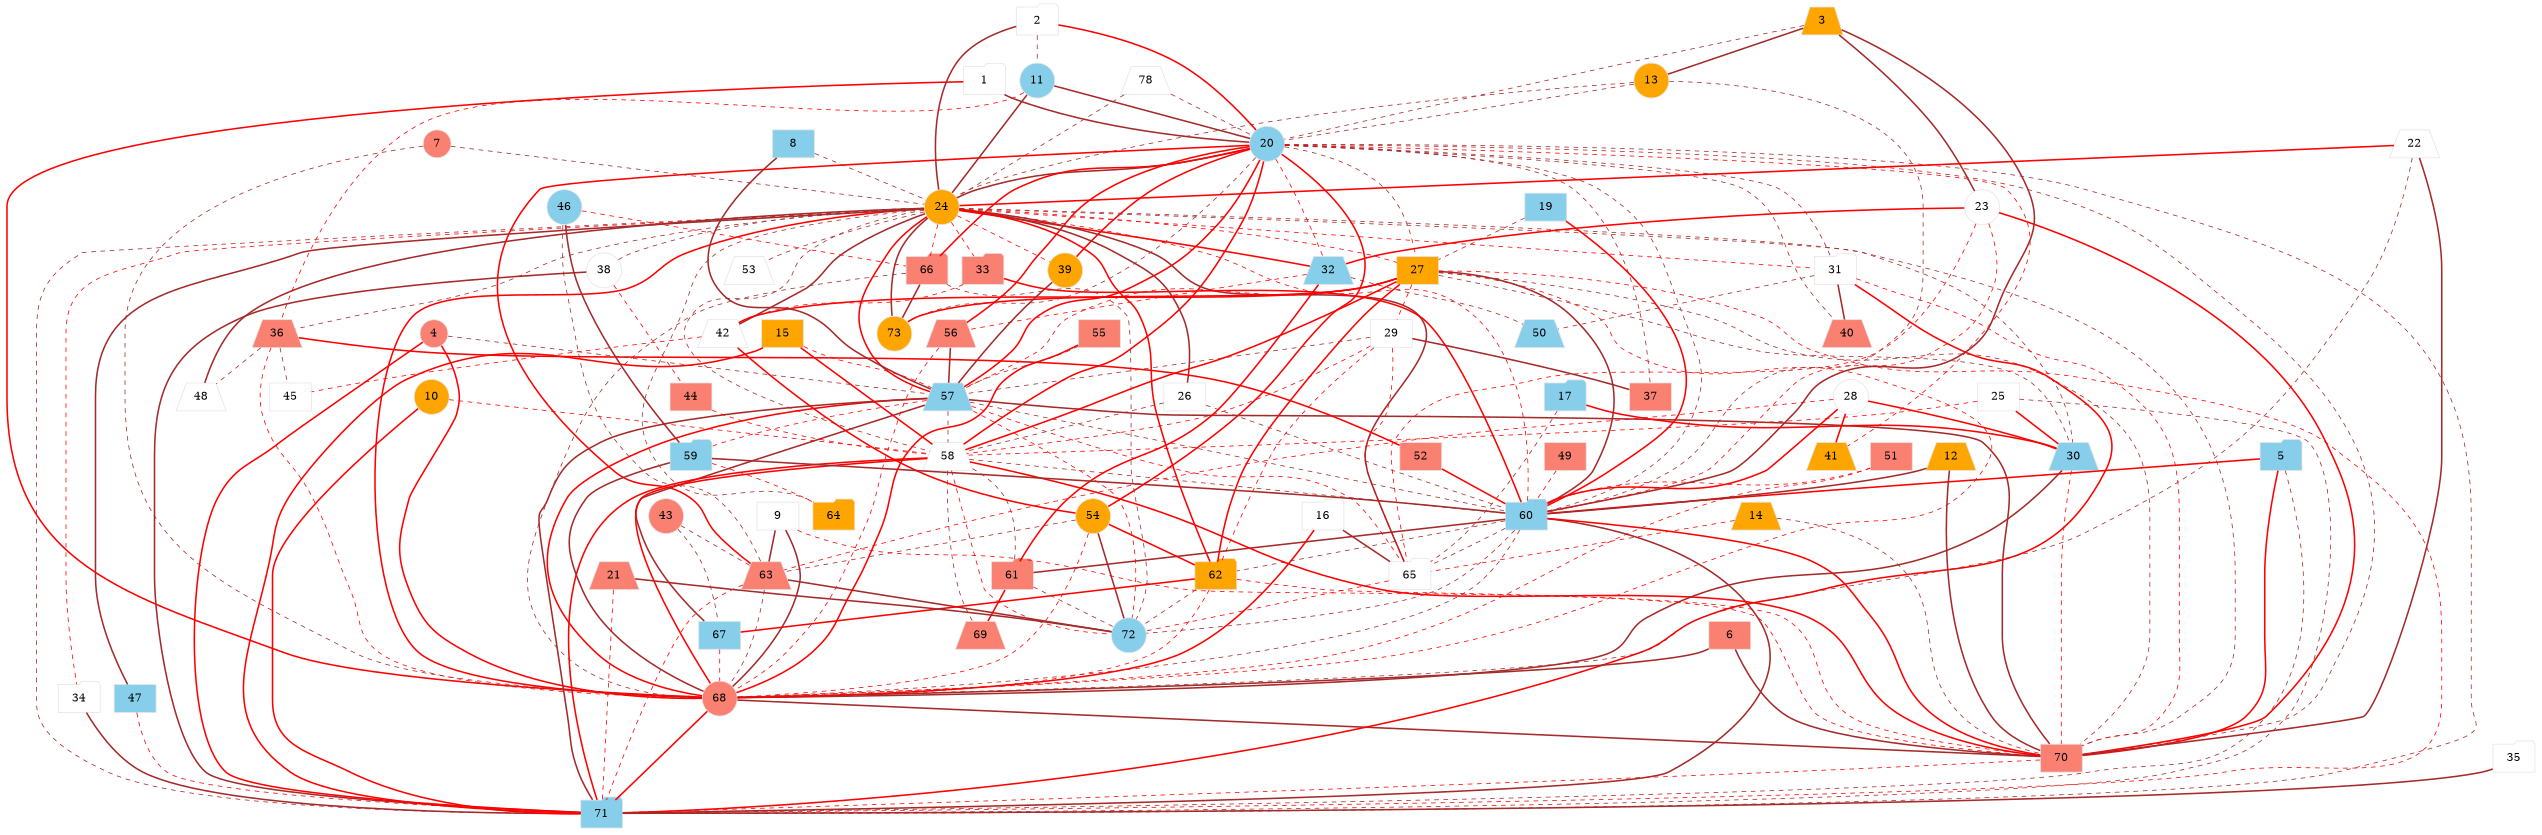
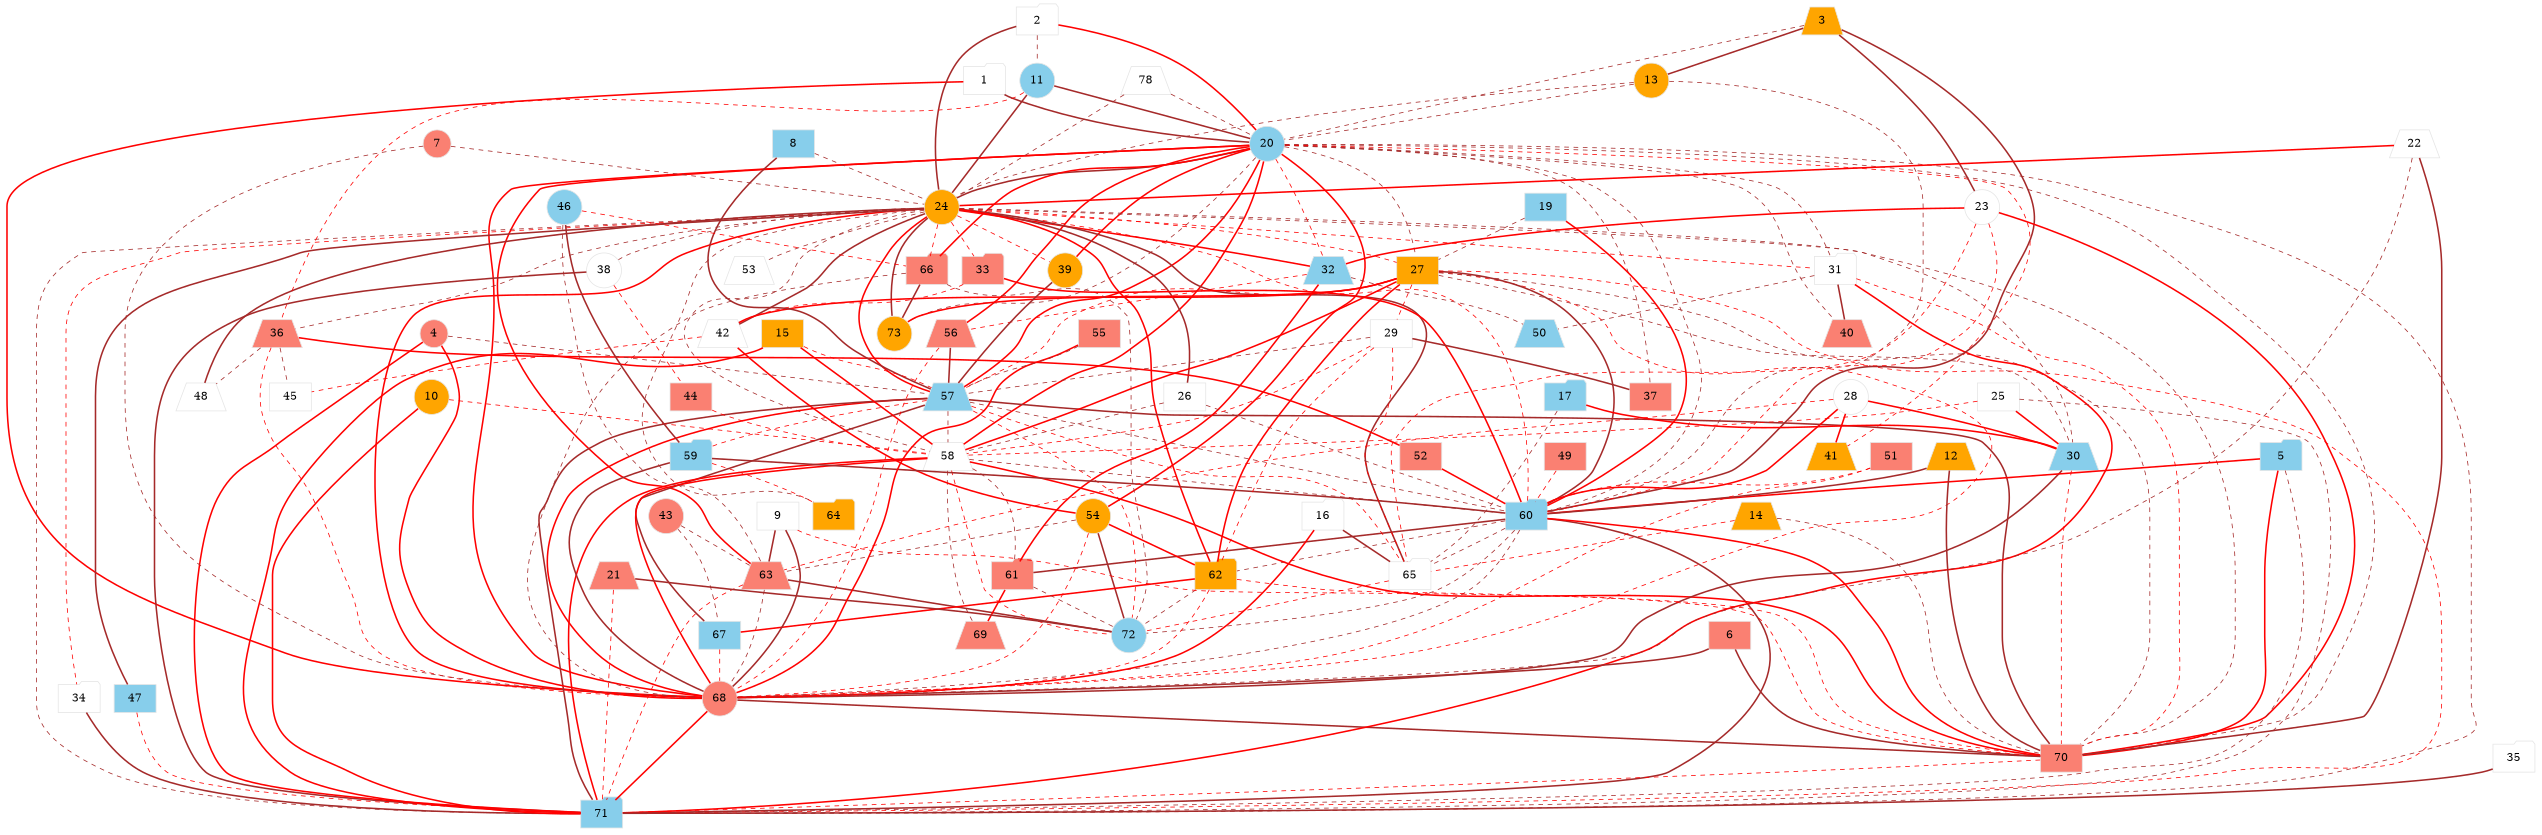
edge "20" -- "68": added
